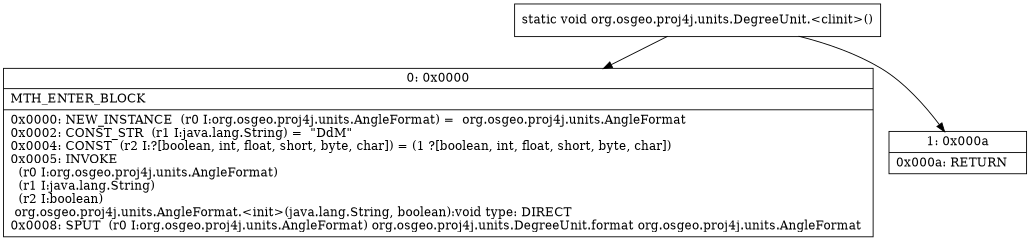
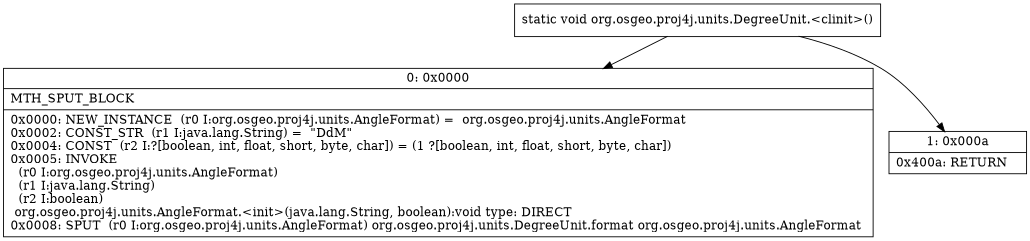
node "0: 0x0000": text "MTH_ENTER_BLOCK" -> "MTH_SPUT_BLOCK"
node "1: 0x000a": text "0x000a: RETURN" -> "0x400a: RETURN"
